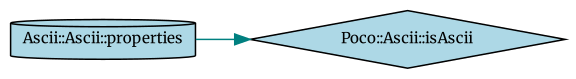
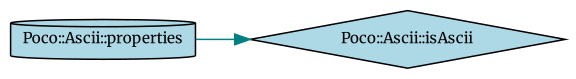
node "Ascii::Ascii::properties": label "Ascii::Ascii::properties" -> "Poco::Ascii::properties"
